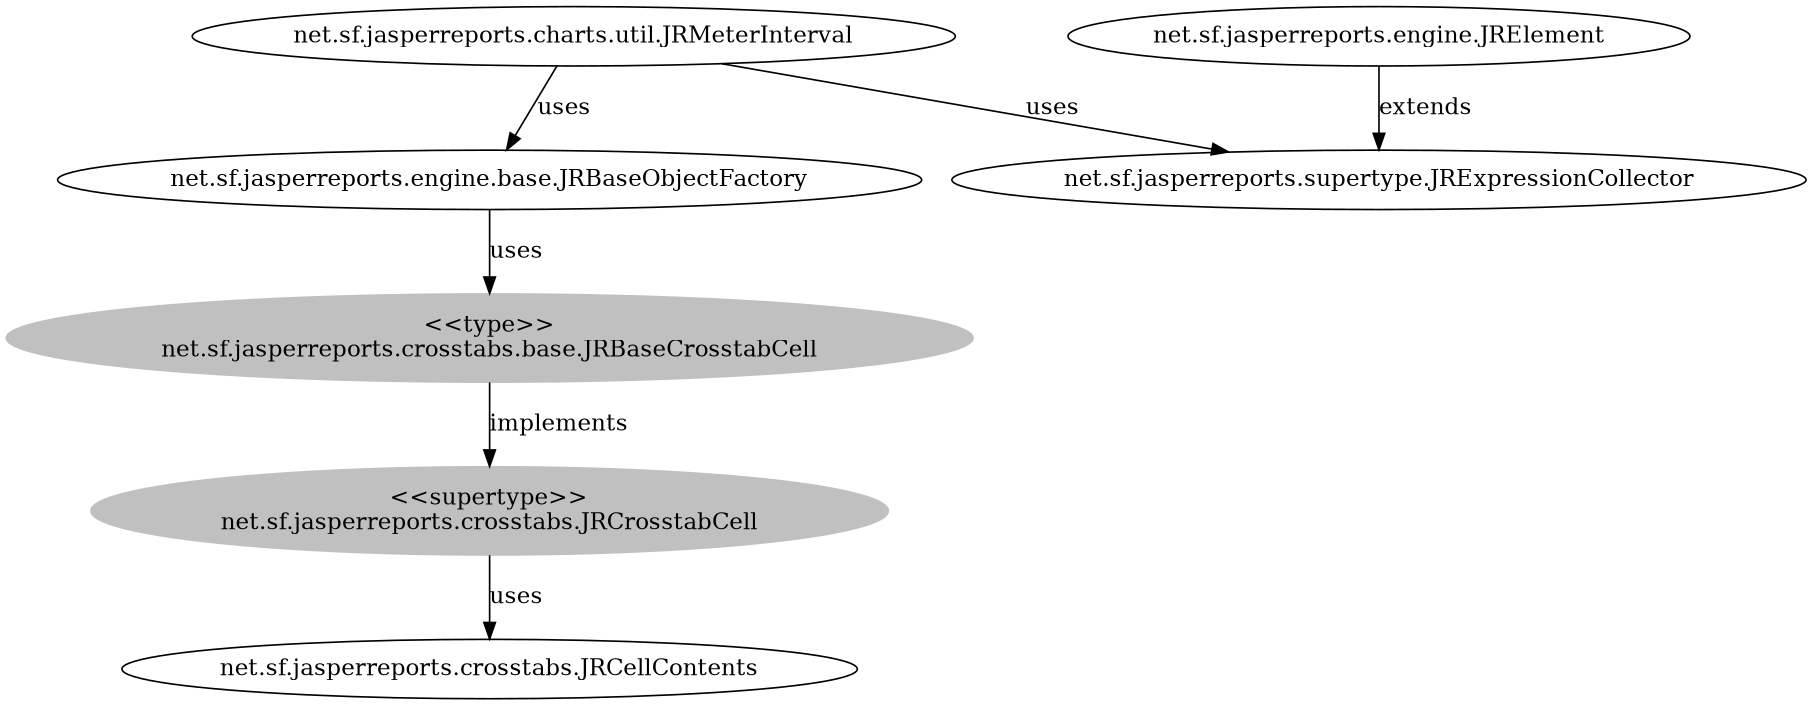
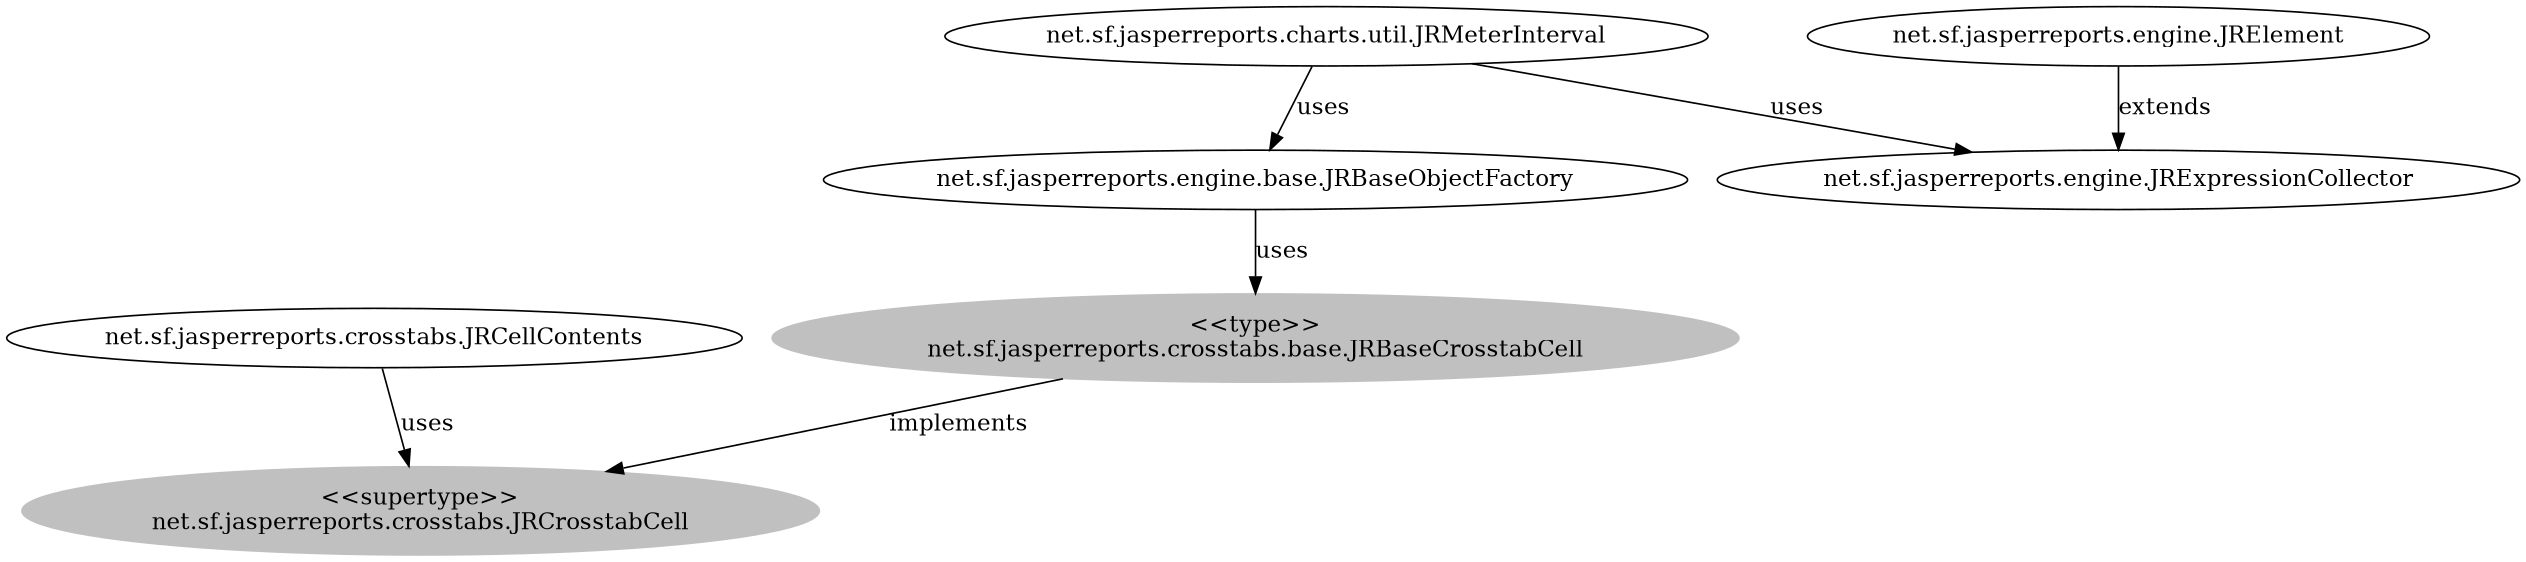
node "net.sf.jasperreports.supertype.JRExpressionCollector": label "net.sf.jasperreports.supertype.JRExpressionCollector" -> "net.sf.jasperreports.engine.JRExpressionCollector"
edge "<<supertype>> net.sf.jasperreports.crosstabs.JRCrosstabCell" -> "net.sf.jasperreports.crosstabs.JRCellContents": reversed
